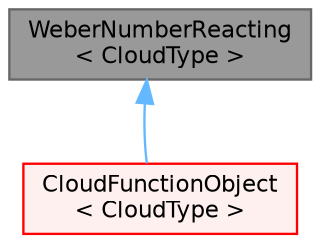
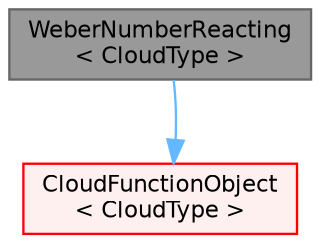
edge "CloudFunctionObject < CloudType >" -> "WeberNumberReacting < CloudType >": reversed
